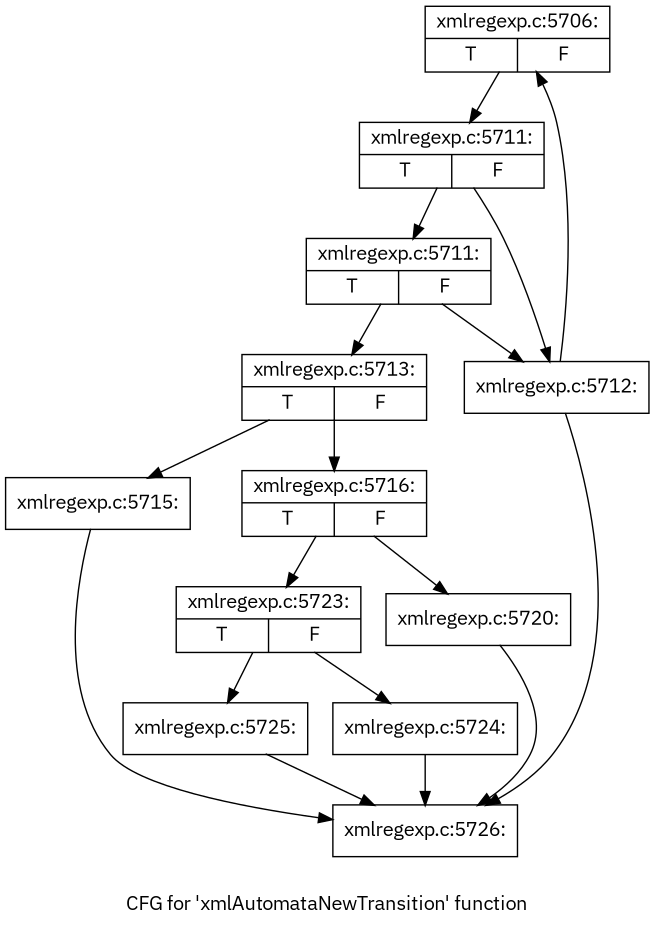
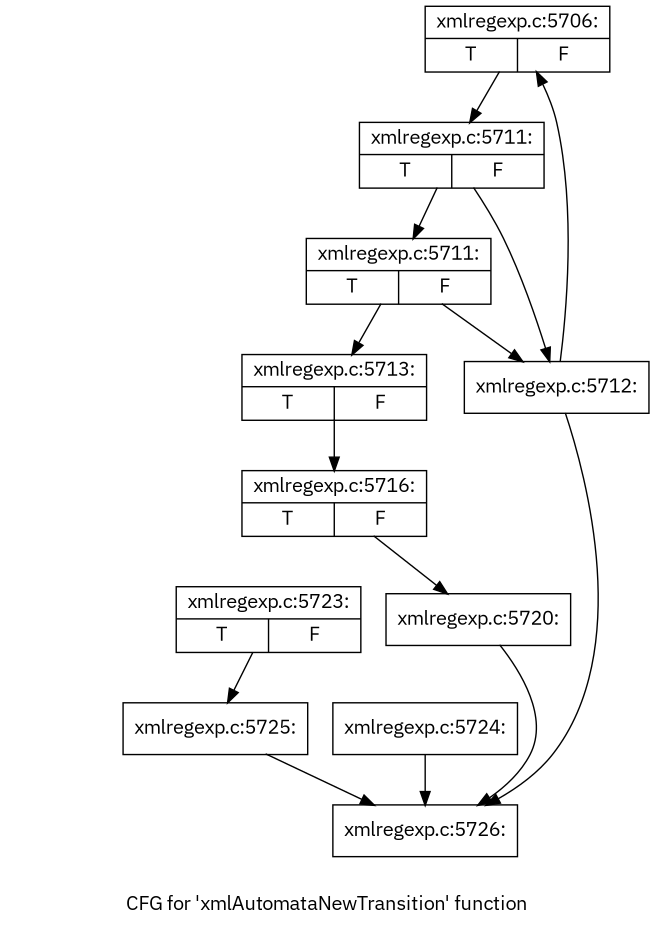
node "xmlregexp.c:5715:": removed
edge "xmlregexp.c:5716:" -> "xmlregexp.c:5723:": removed
edge "xmlregexp.c:5723:" -> "xmlregexp.c:5724:": removed
